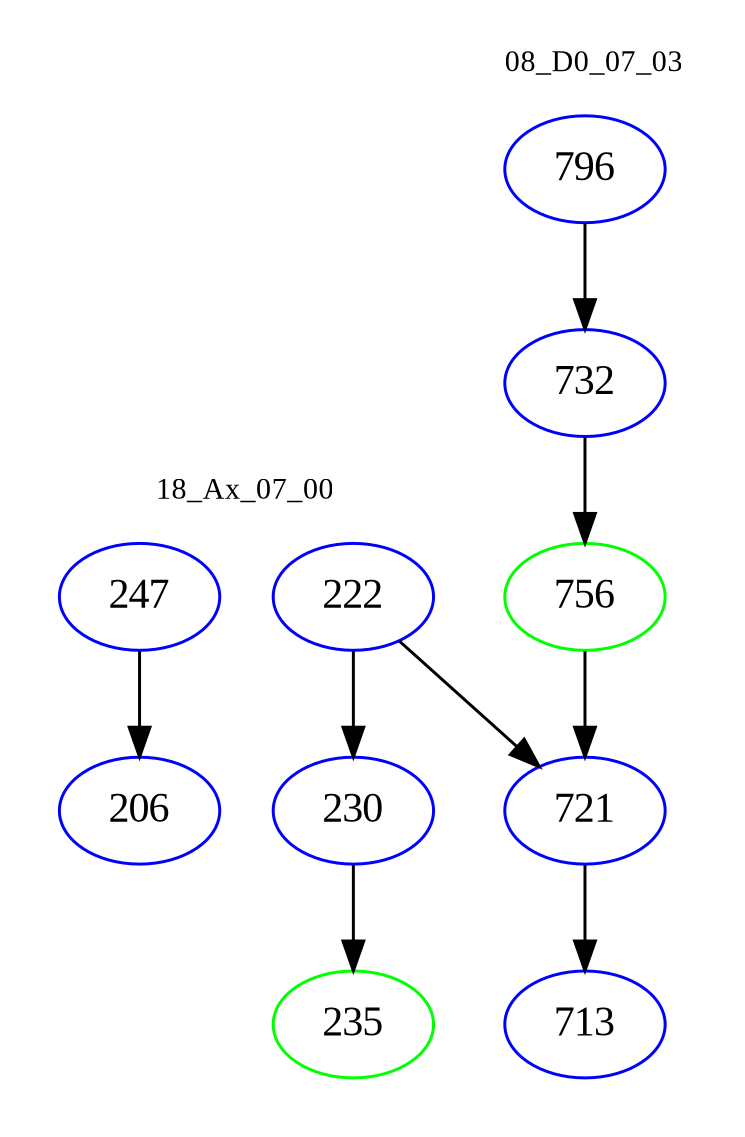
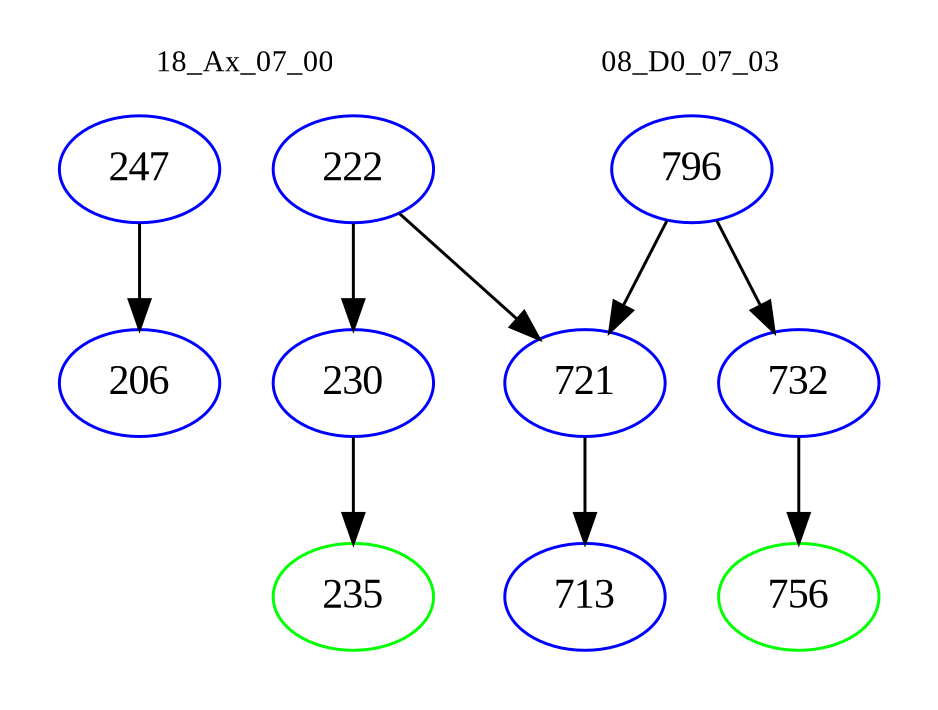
edge "756" -> "721": now "796" -> "721"
